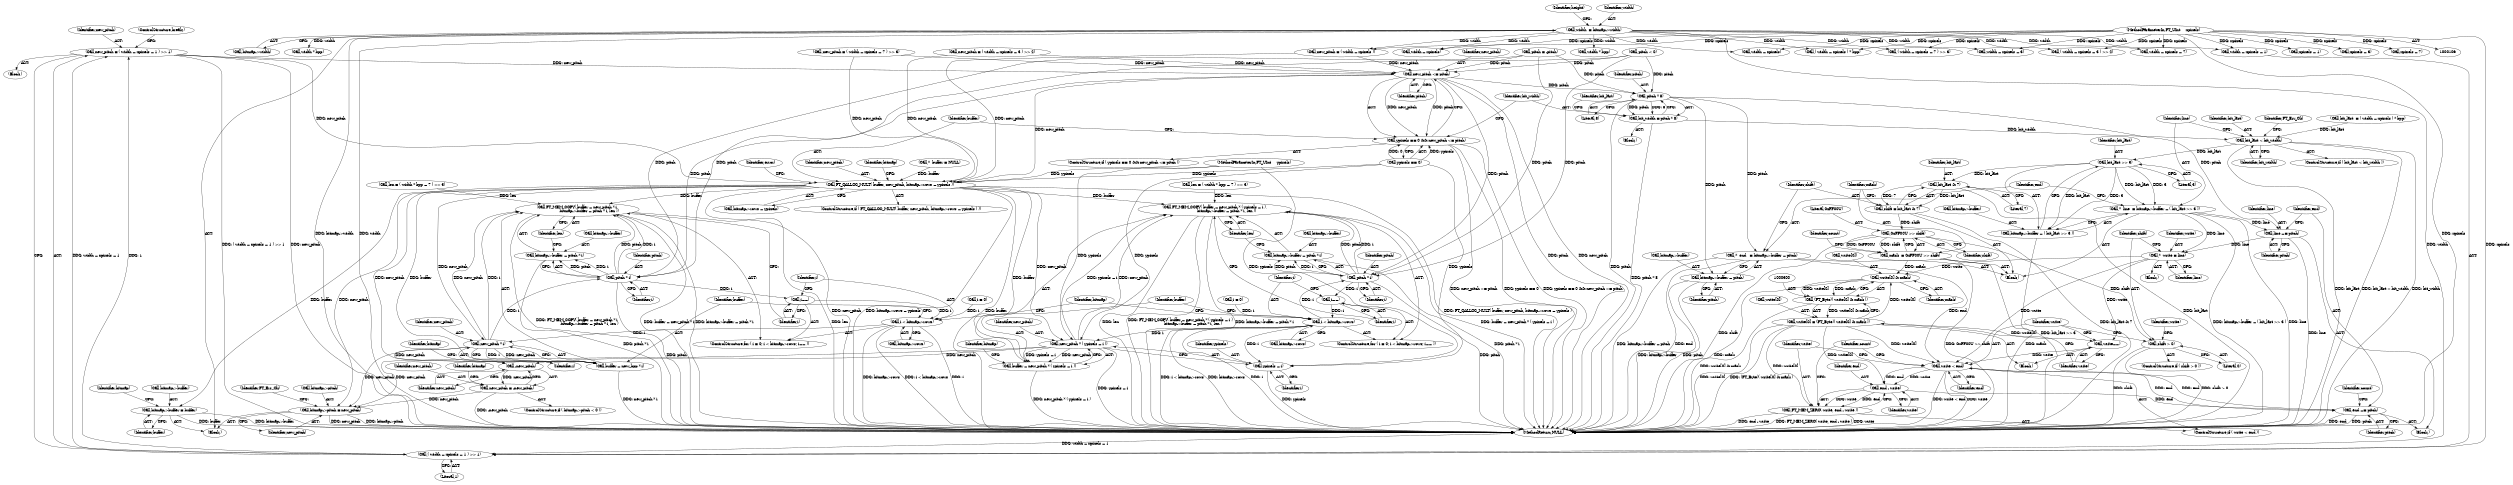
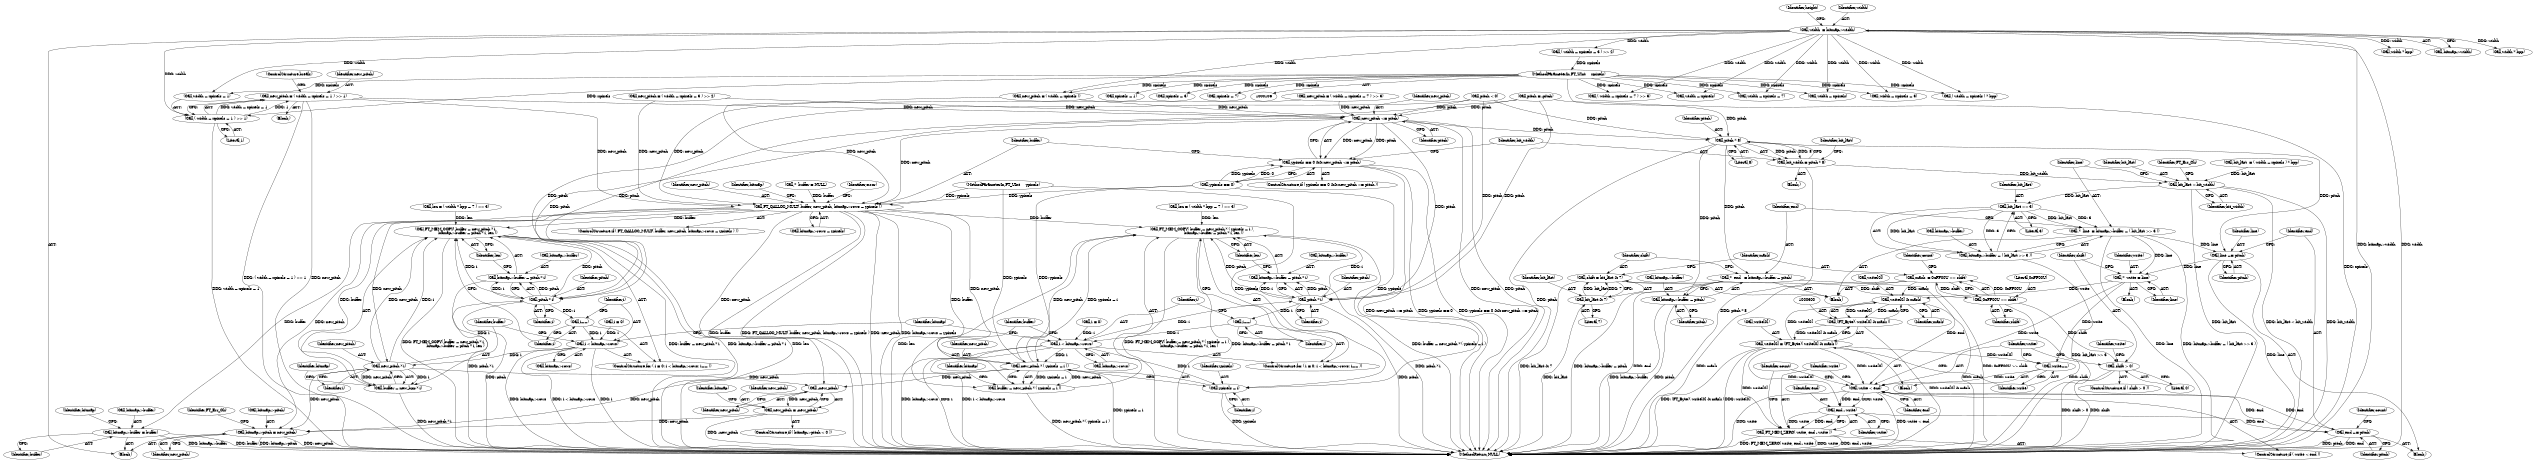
edge "(MethodParameterIn,FT_UInt     xpixels)" -> "(Call,( width + xpixels + 3 ) >> 2)": reversed
node "(ControlStructure,if ( bit_last < bit_width ))": removed
edge "(Call,bit_last >> 3)" -> "(Call,bit_last & 7)": removed, label "DDG: bit_last"
edge "(MethodReturn,NULL)" -> "(Call,( width + xpixels + 1 ) >> 1)": reversed
